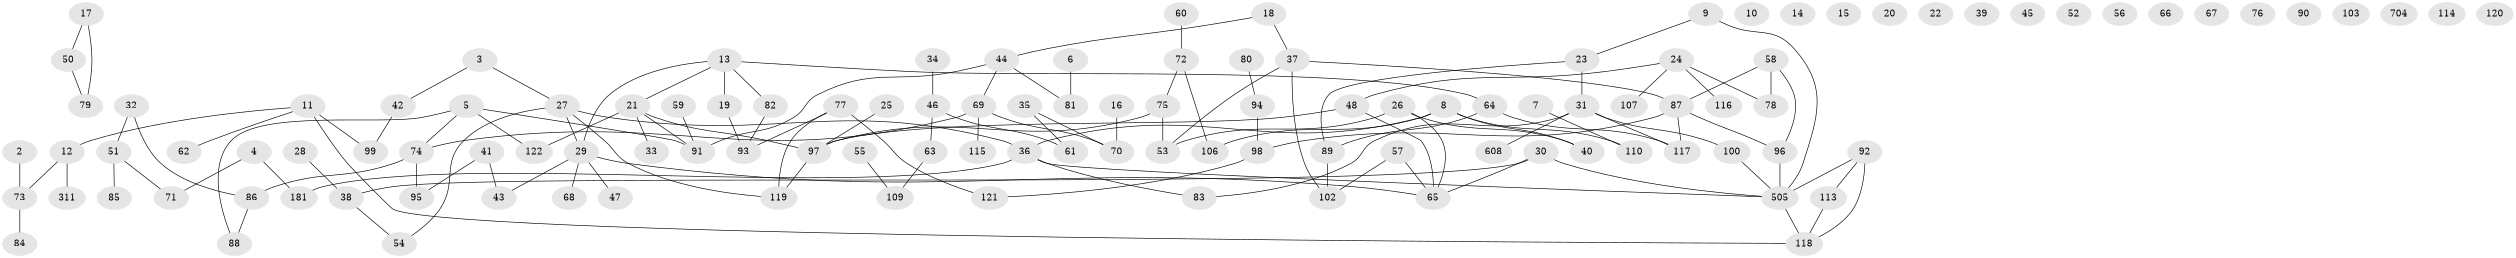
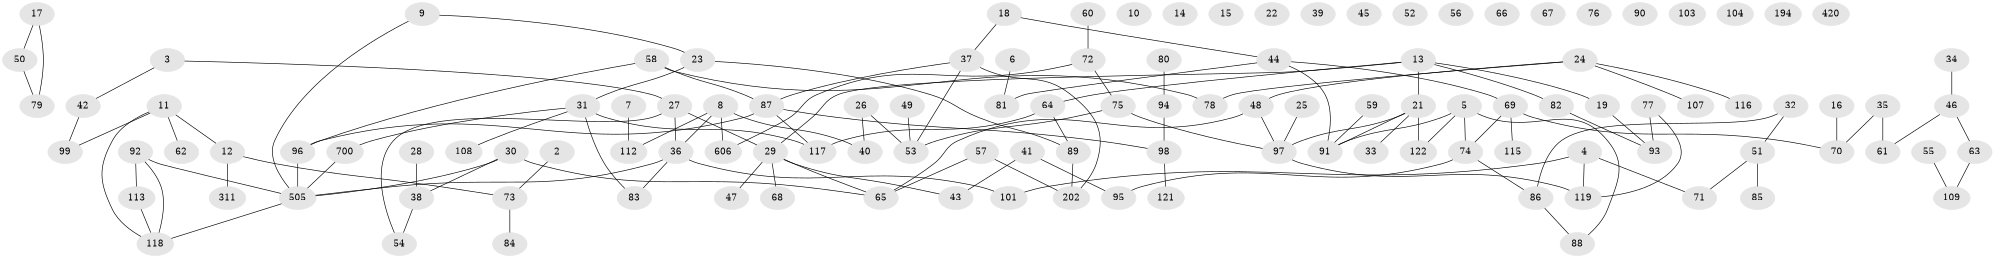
node "20": removed
node "704": label "704" -> "104"
node "114": label "114" -> "194"
node "120": label "120" -> "420"
node "49": added
edge "26" -- "65": removed
node "106": label "106" -> "606"
node "608": label "608" -> "108"
node "110": label "110" -> "112"
node "100": label "100" -> "700"
edge "77" -- "121": removed
edge "27" -- "119": now "4" -- "119"
node "181": label "181" -> "101"
node "102": label "102" -> "202"
